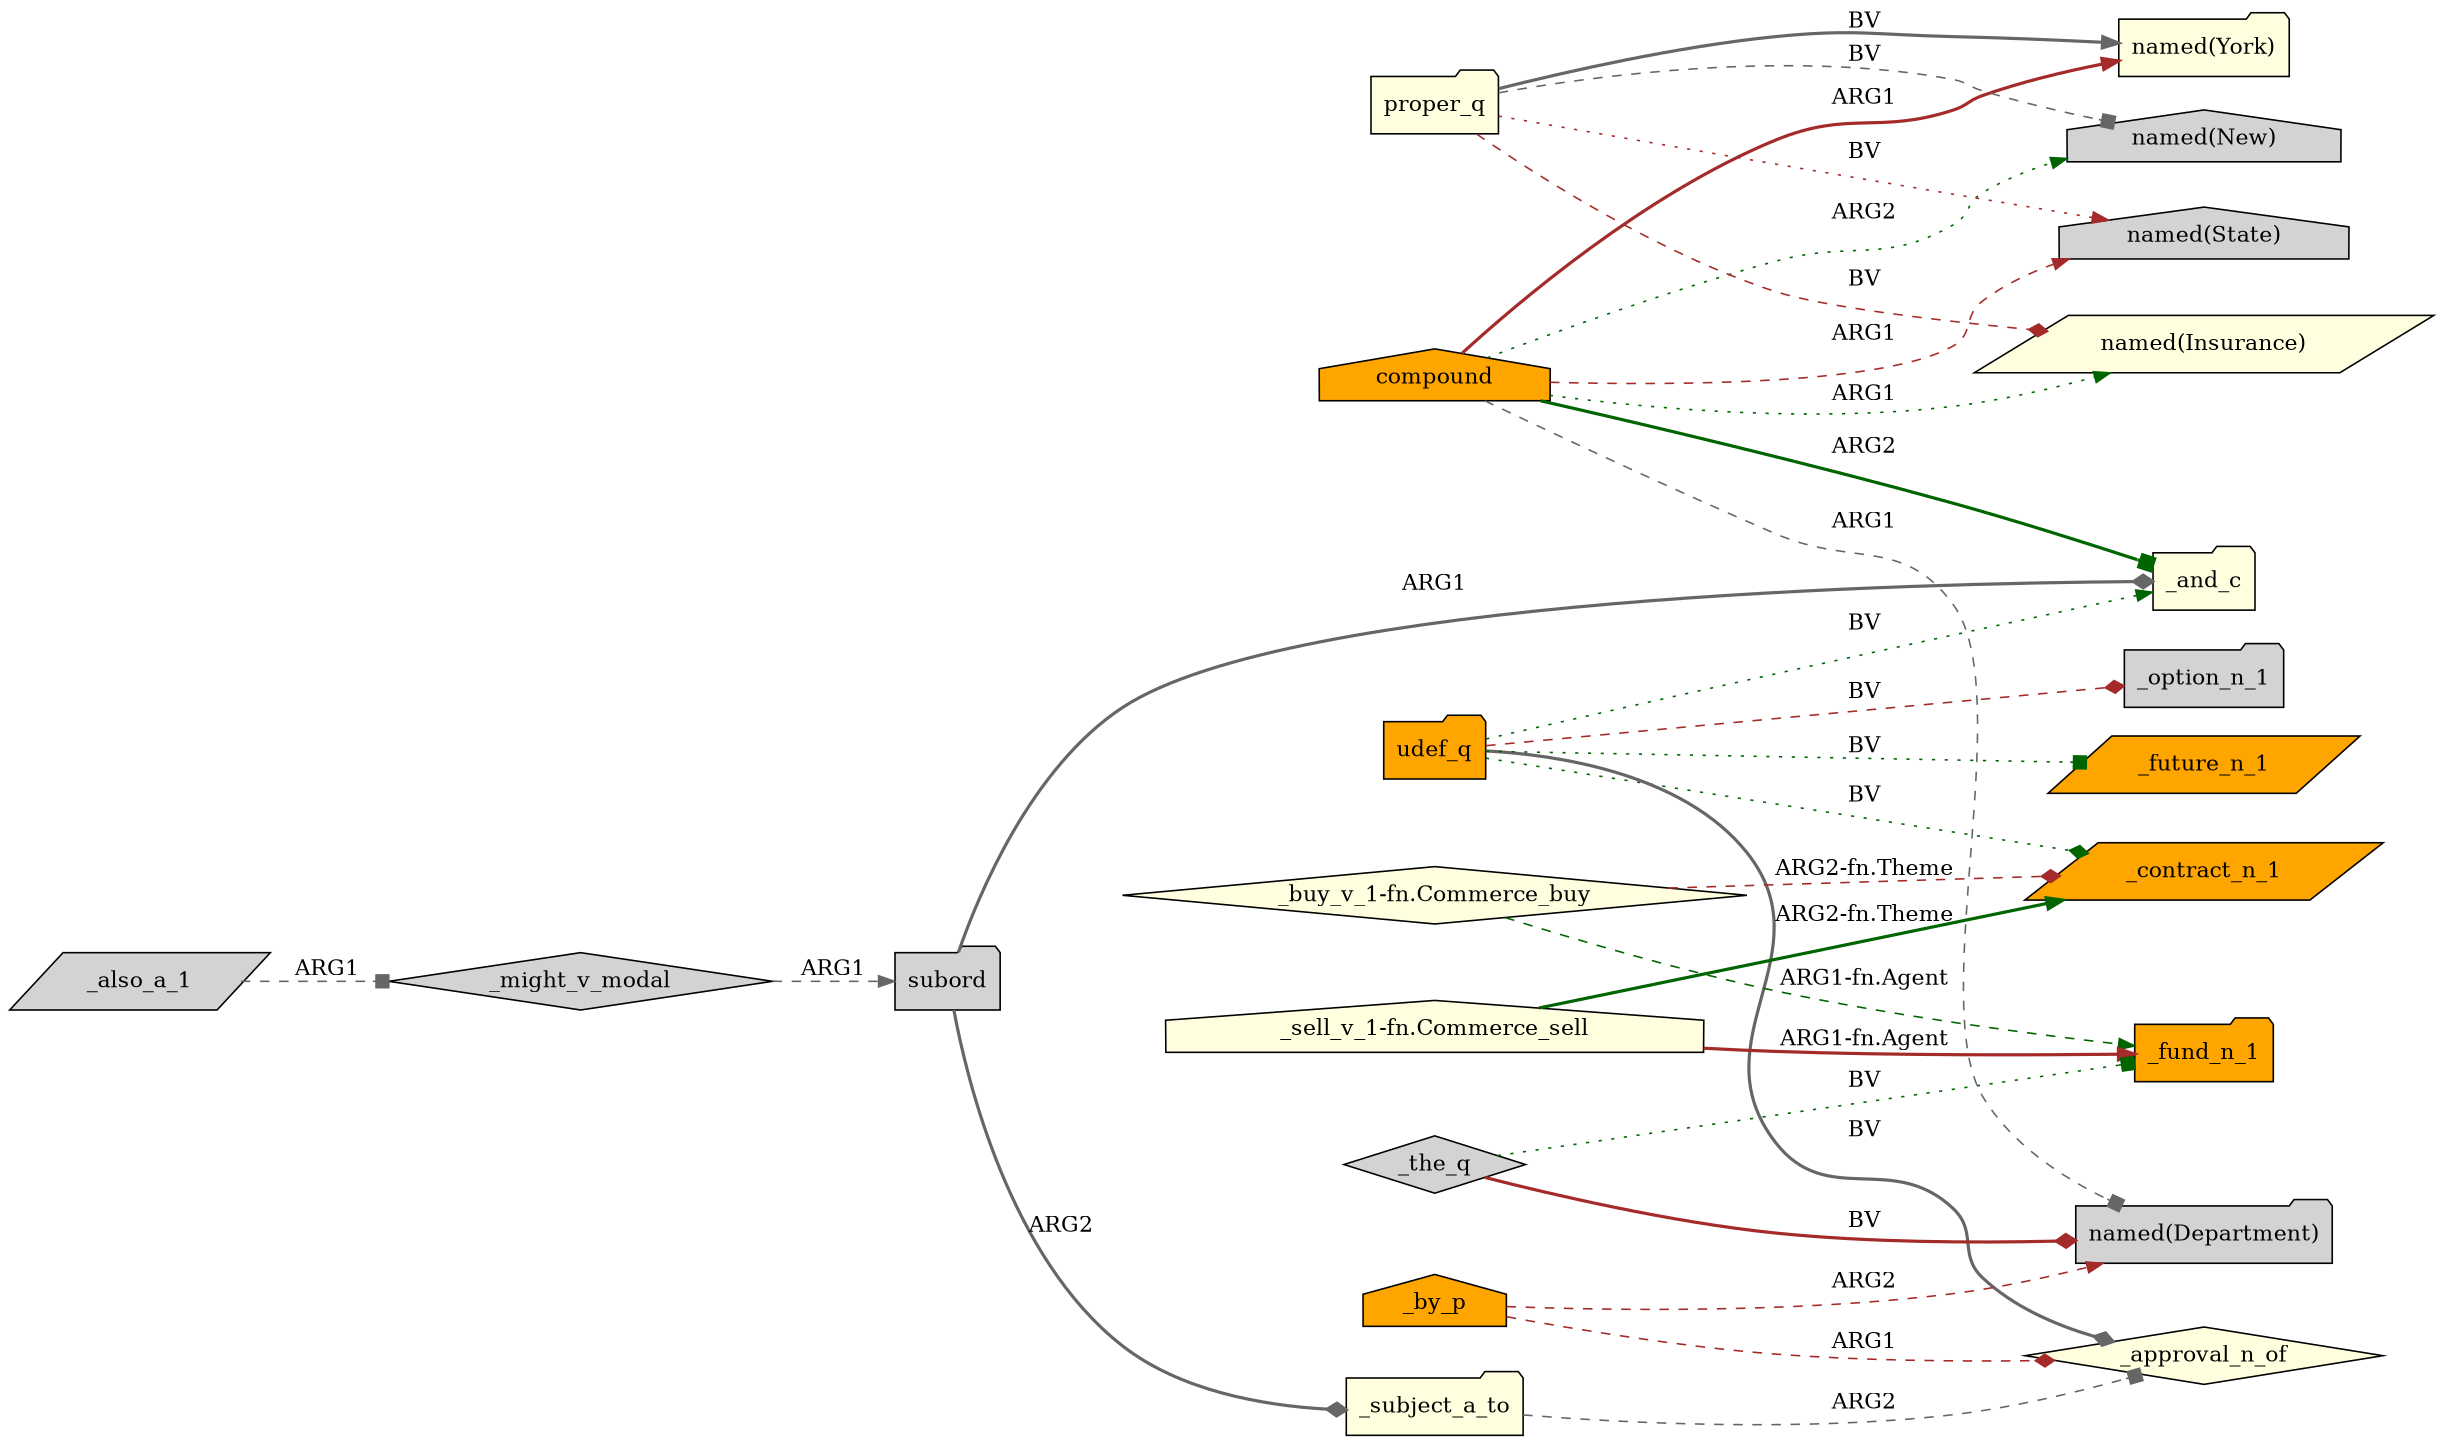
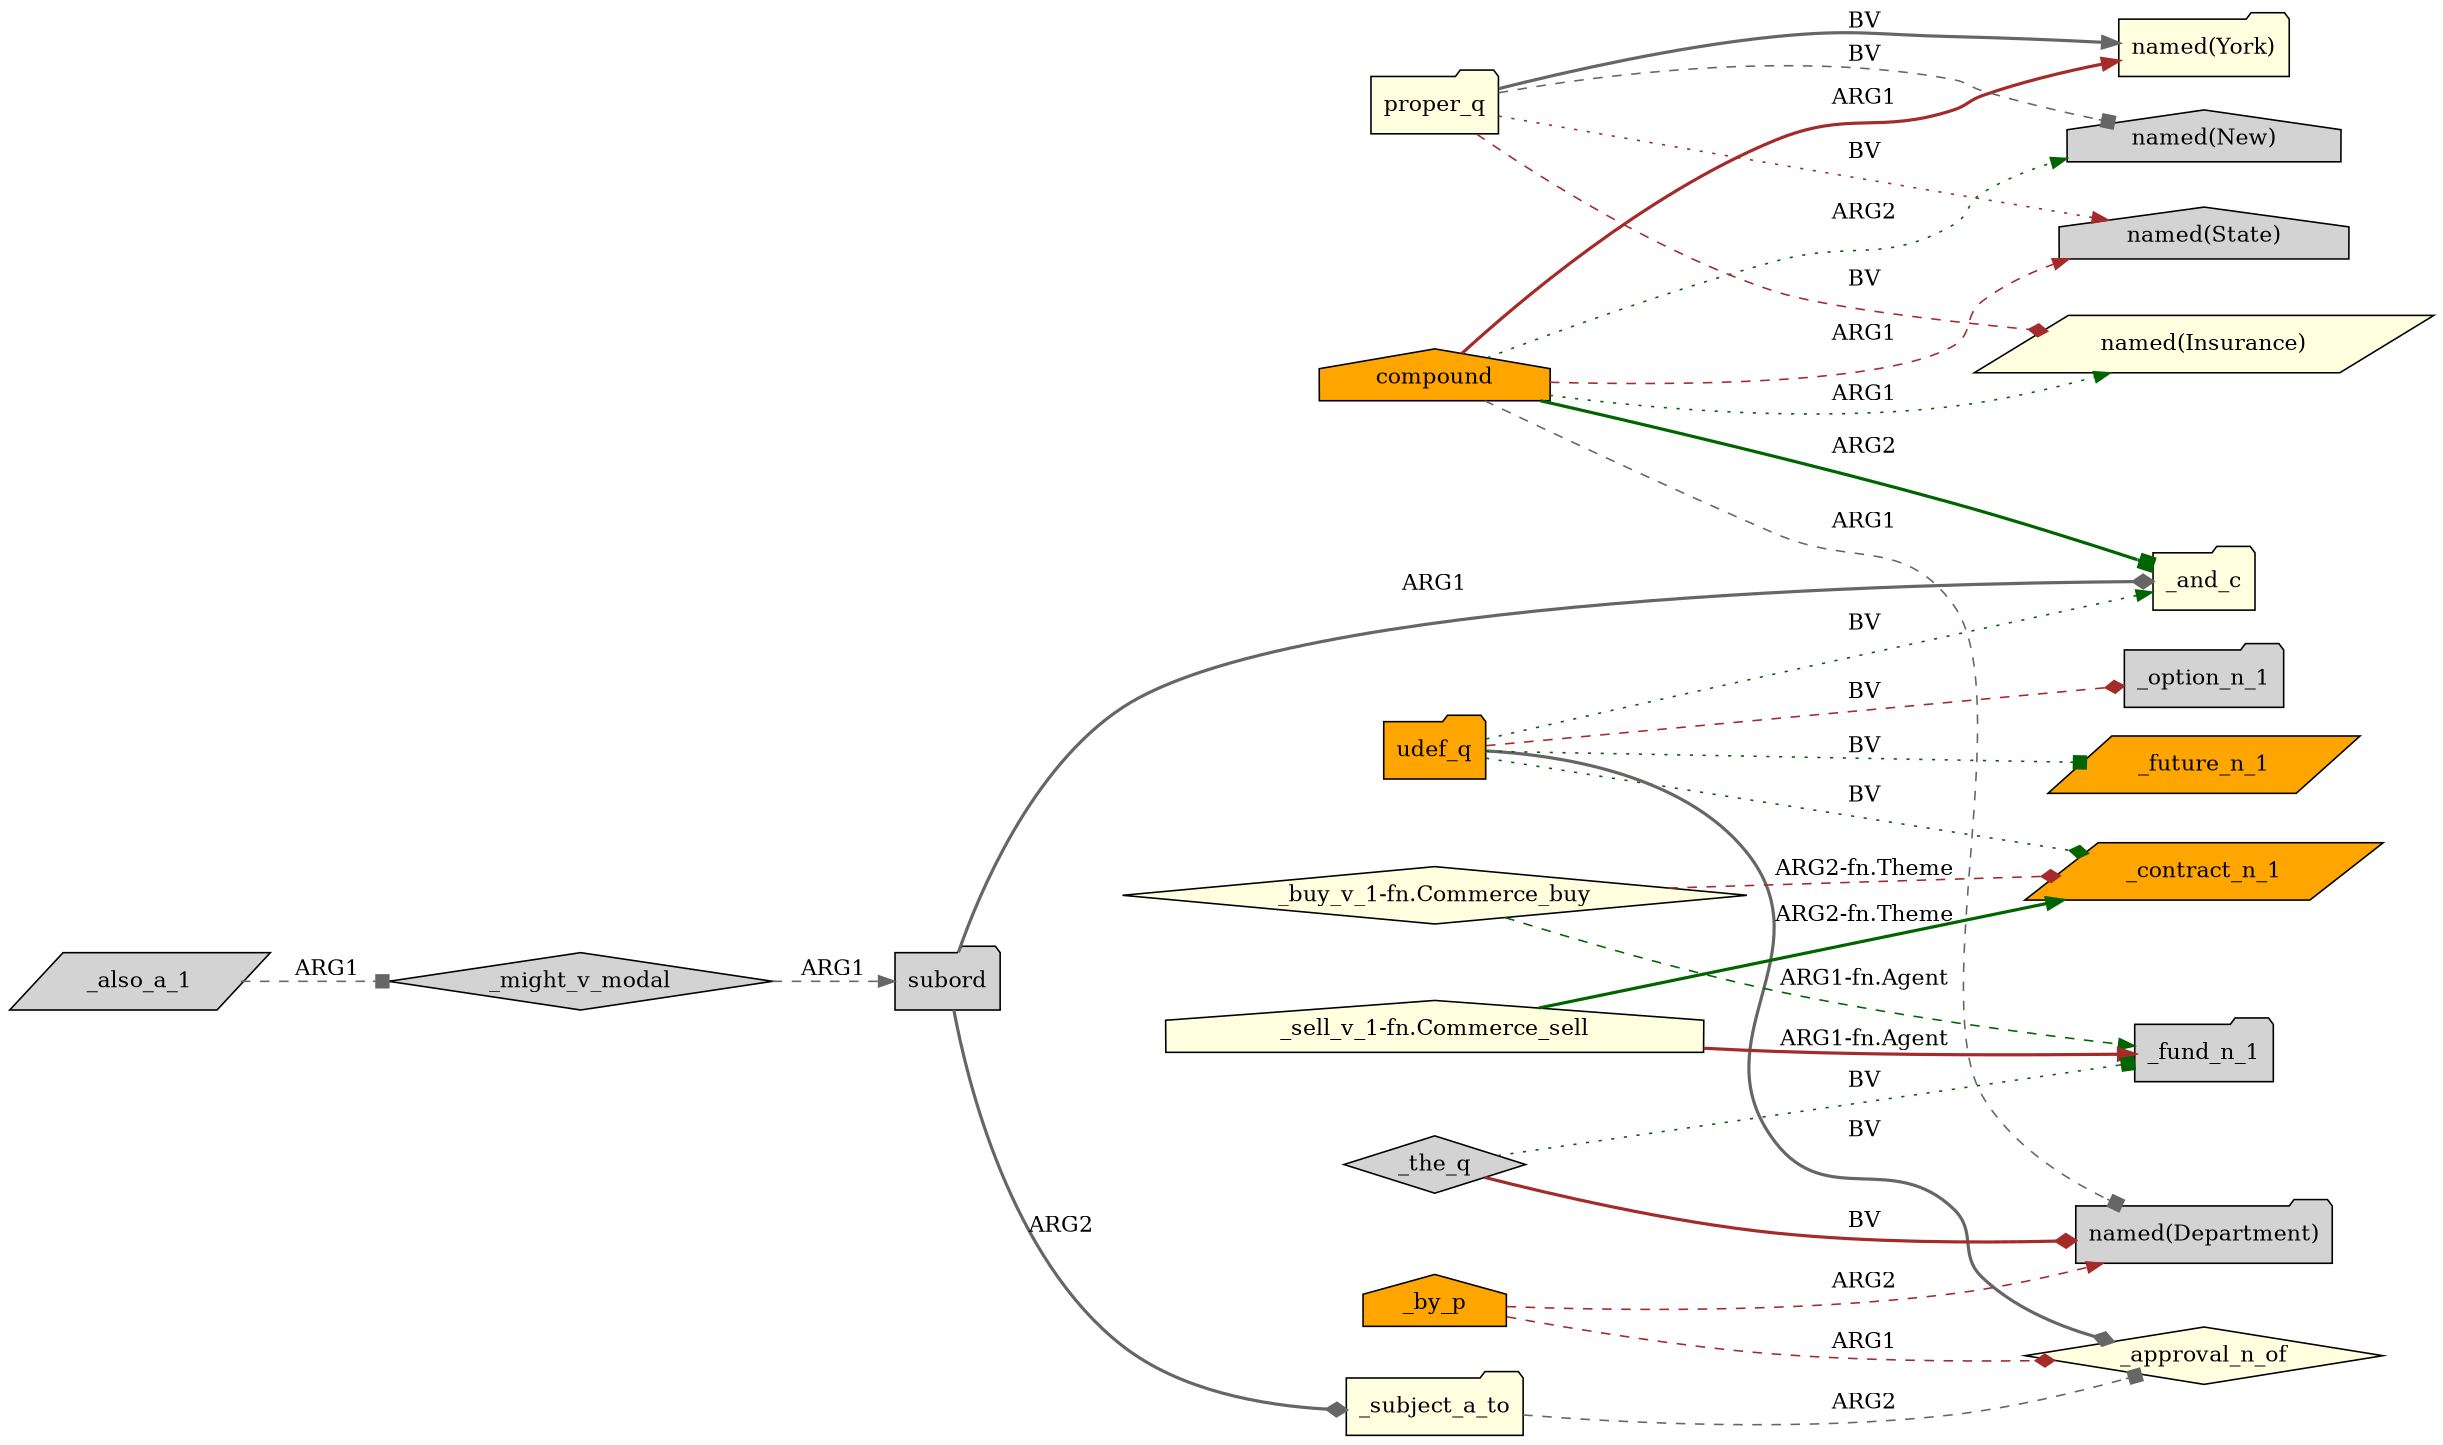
node "_fund_n_1": fillcolor orange -> lightgrey
